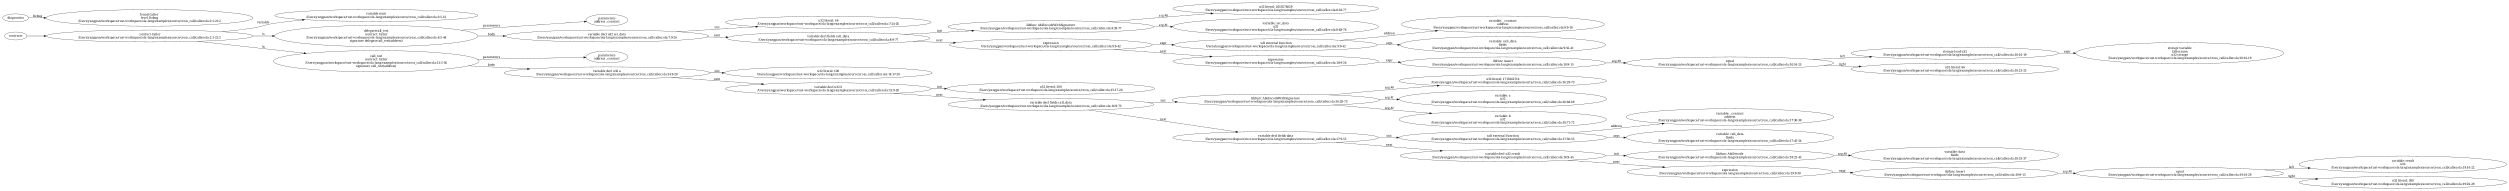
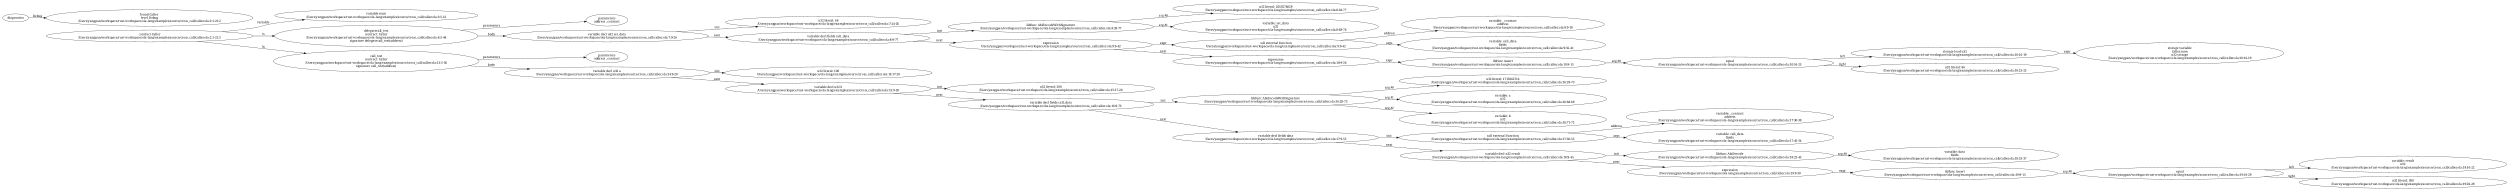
node "contracts": removed
